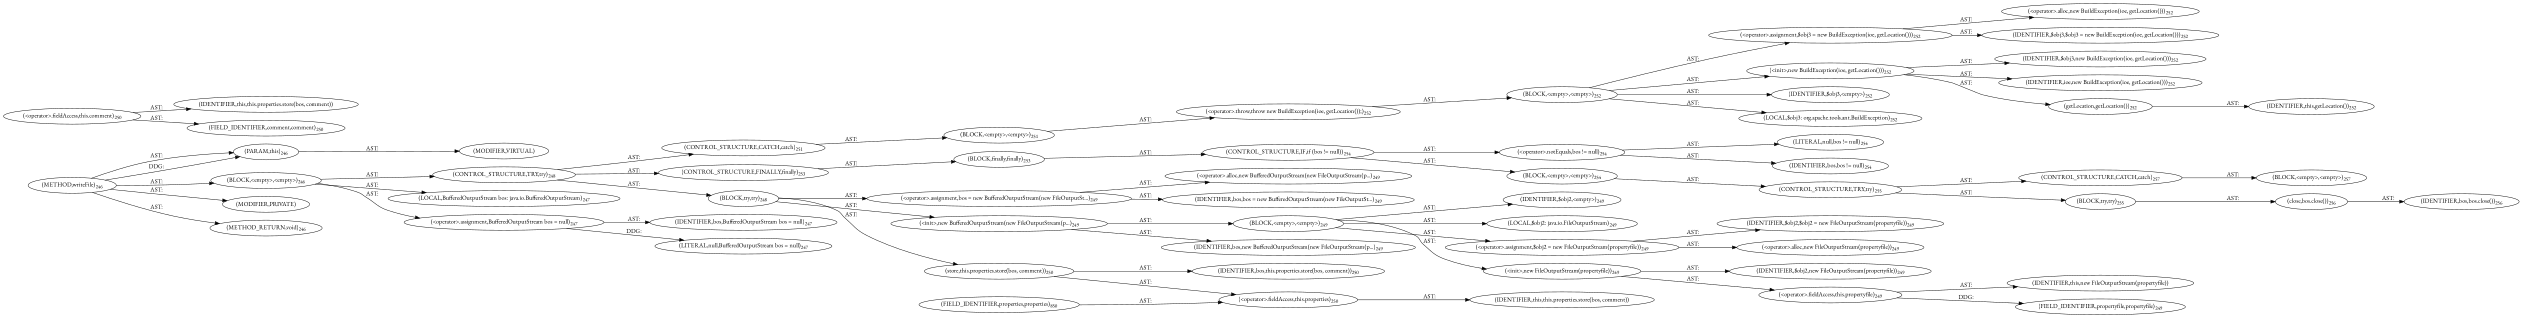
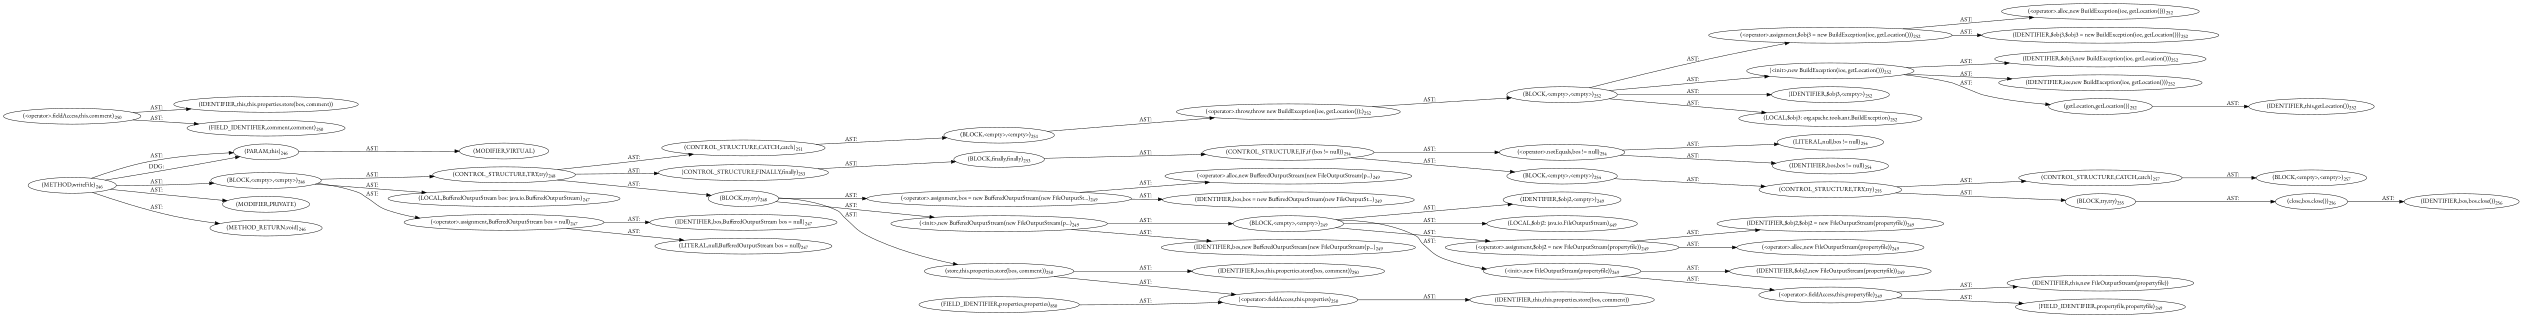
node "(LOCAL,$obj2: java.io.FileOutputStream)": text "249" -> "649"
edge "(<operator>.assignment,BufferedOutputStream bos = null)" -> "(LITERAL,null,BufferedOutputStream bos = null)": label "DDG: " -> "AST: "
edge "(<operator>.fieldAccess,this.propertyfile)" -> "(FIELD_IDENTIFIER,propertyfile,propertyfile)": label "DDG: " -> "AST: "
